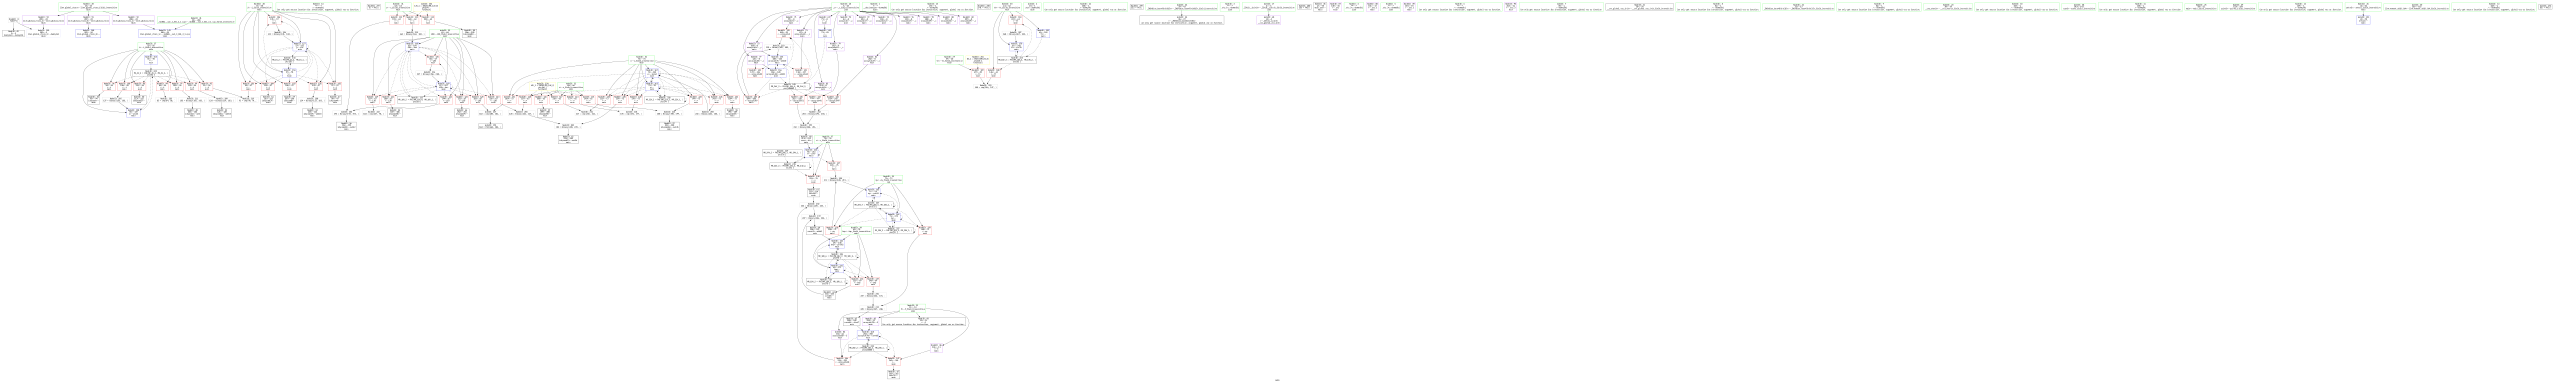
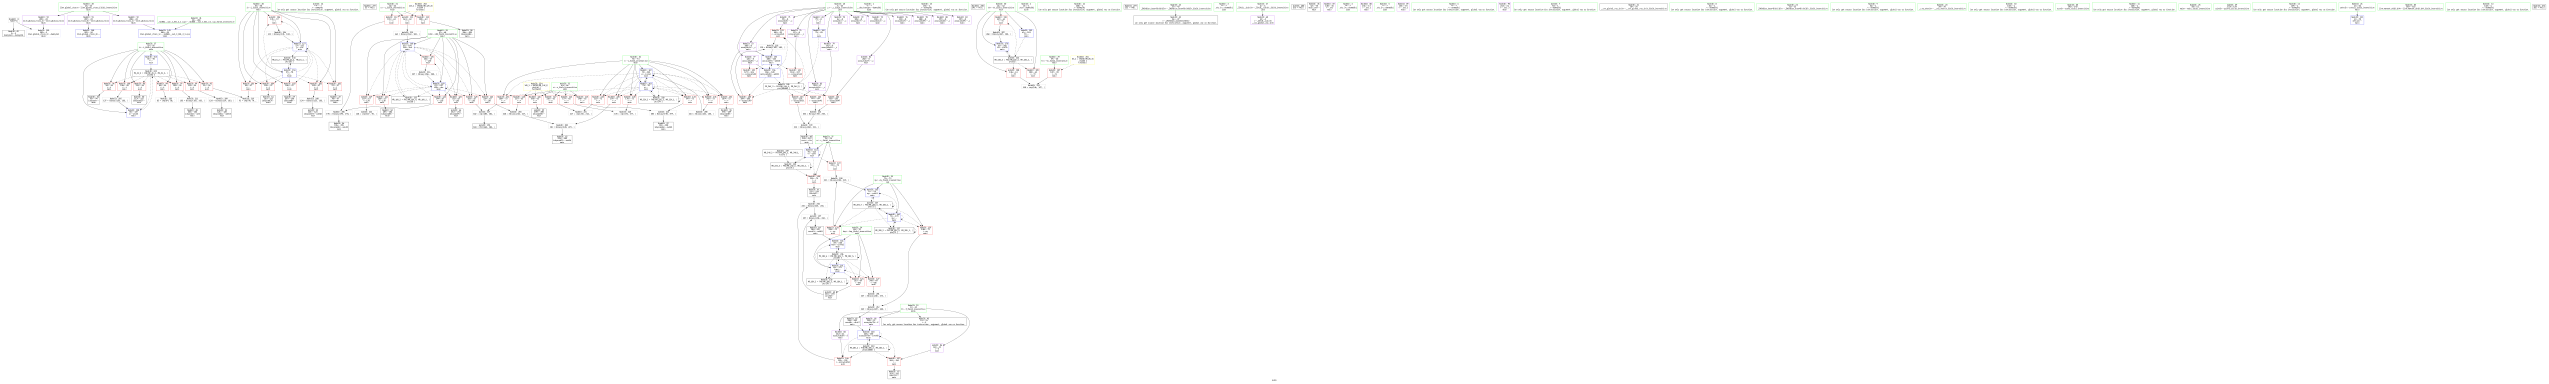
node "NodeID: 109": added
